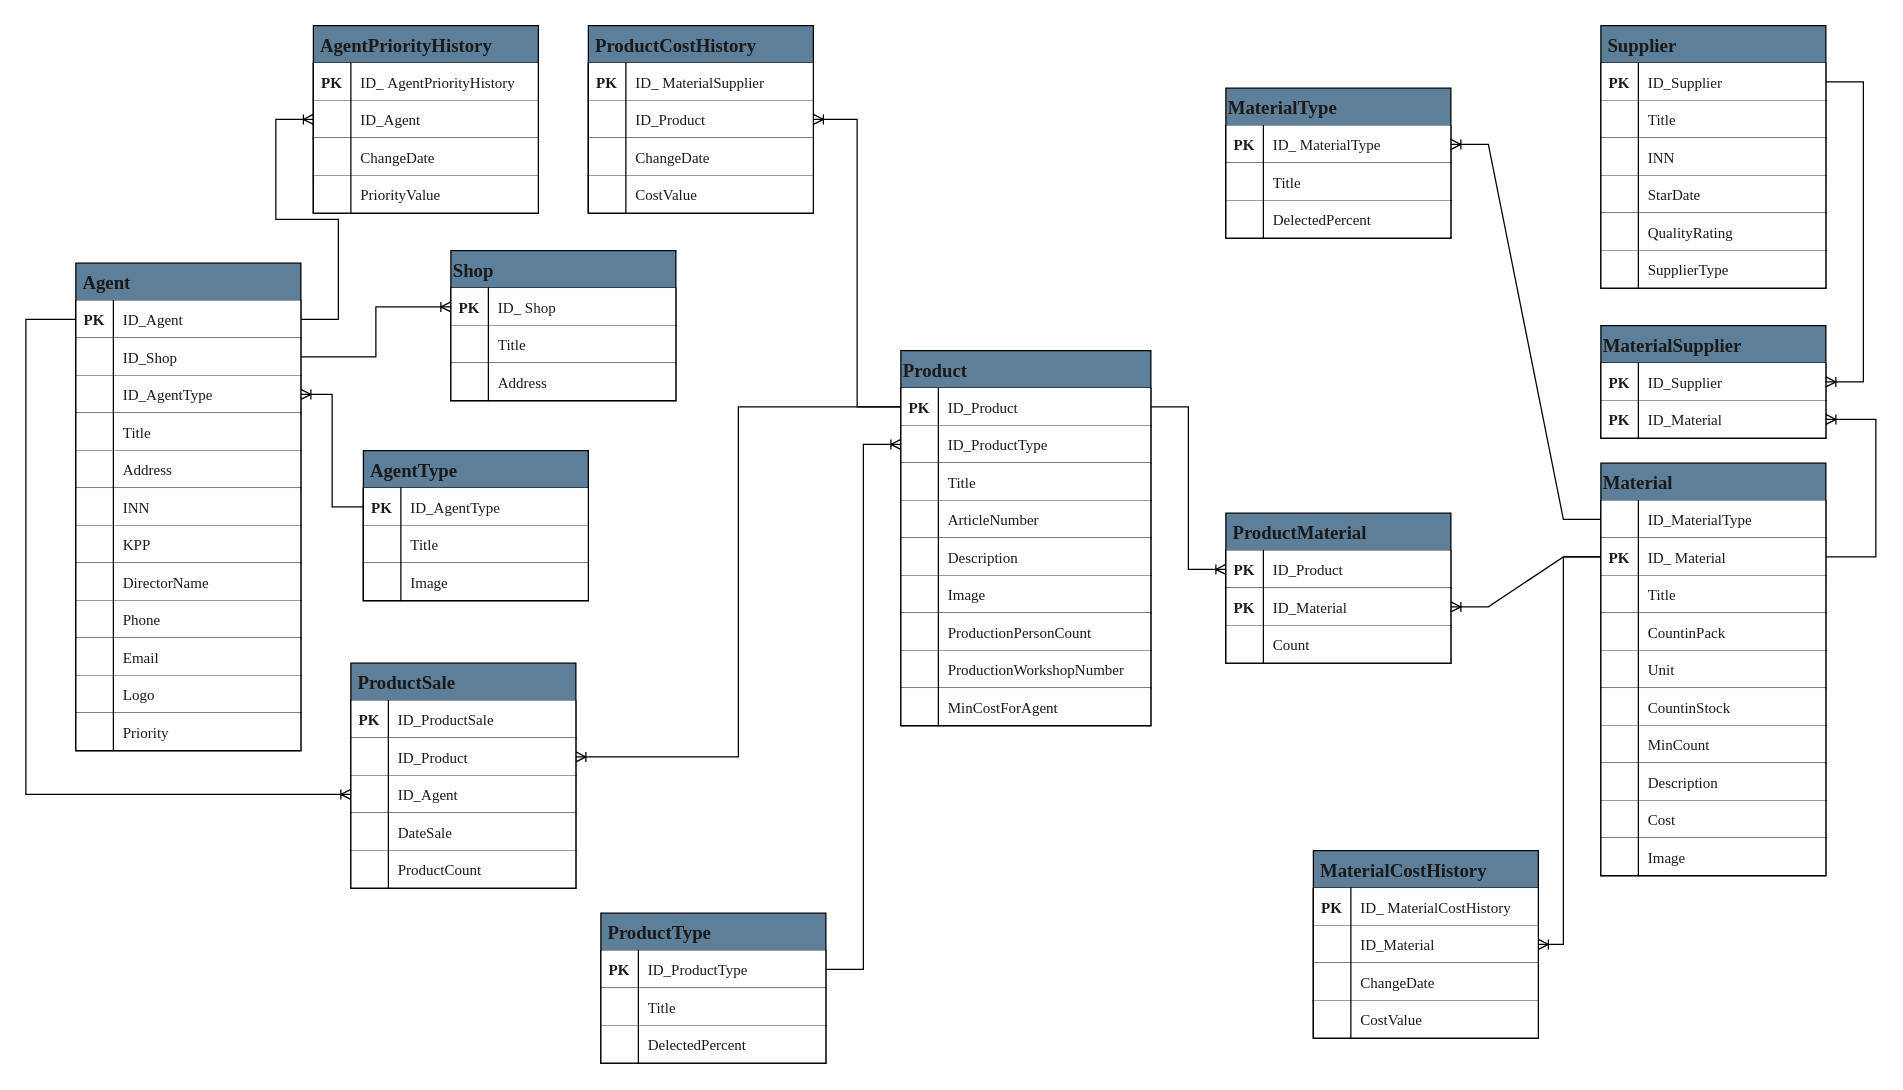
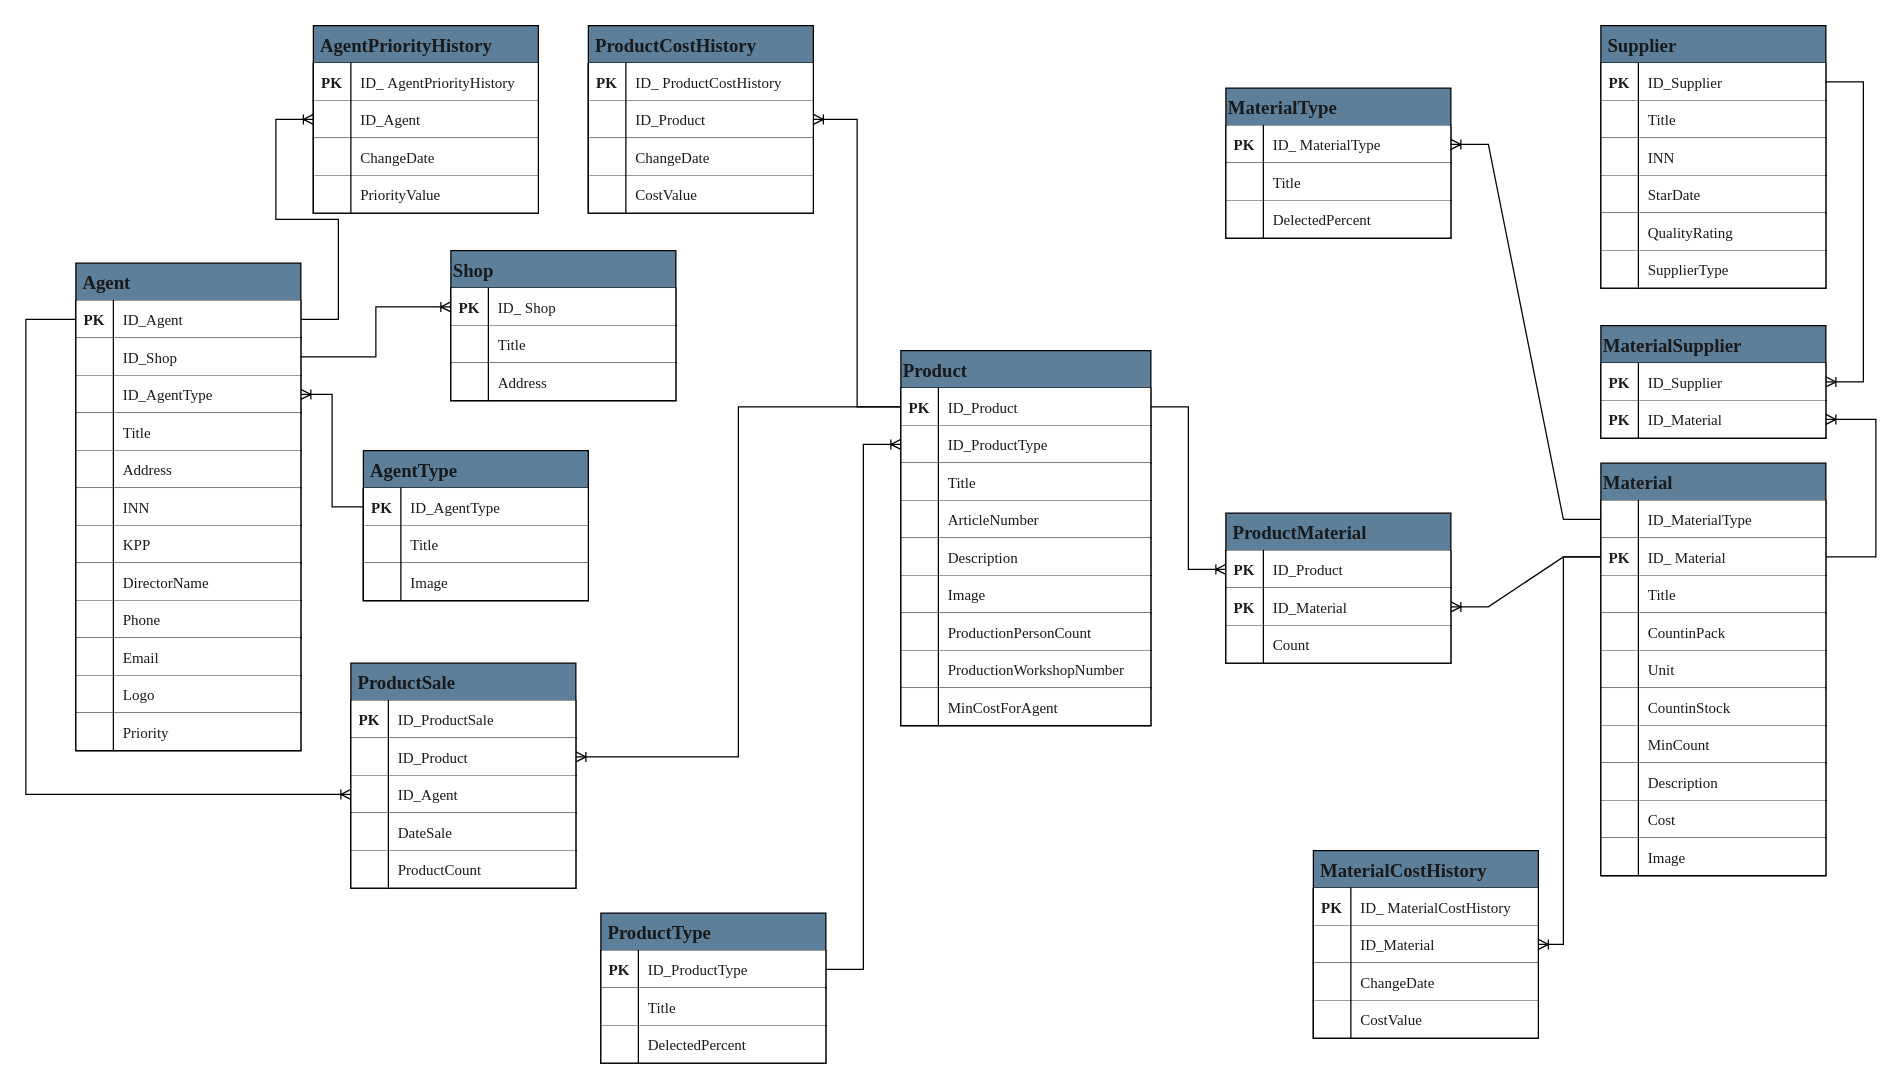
node "ID_ MaterialSupplier": label "ID_ MaterialSupplier" -> "ID_ ProductCostHistory"
